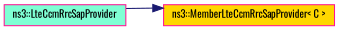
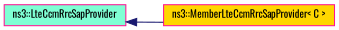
edge "ns3::LteCcmRrcSapProvider" -> "ns3::MemberLteCcmRrcSapProvider< C >": reversed
